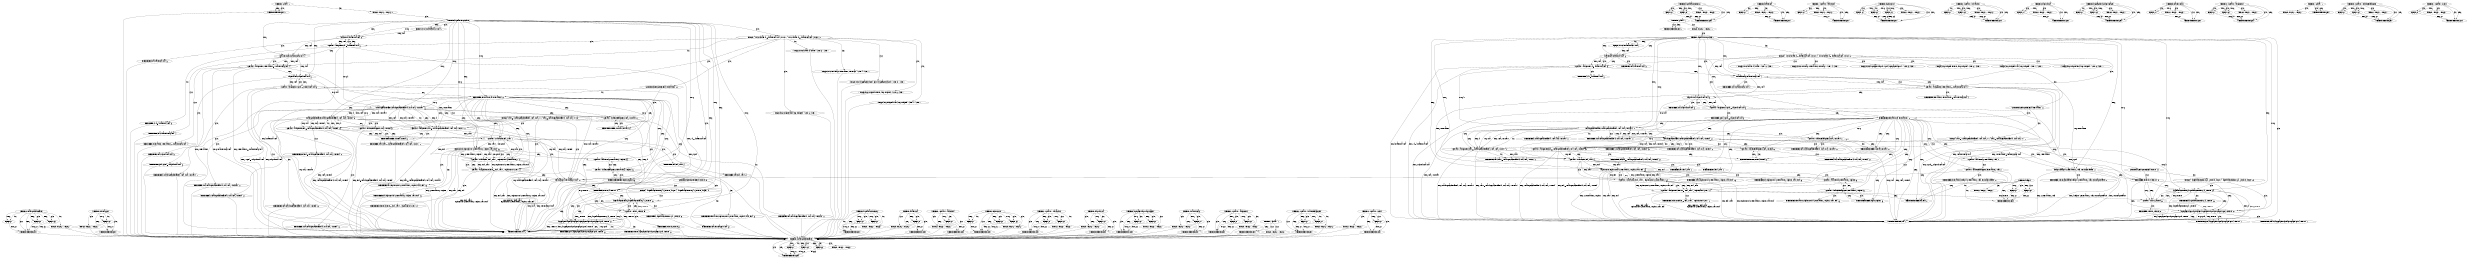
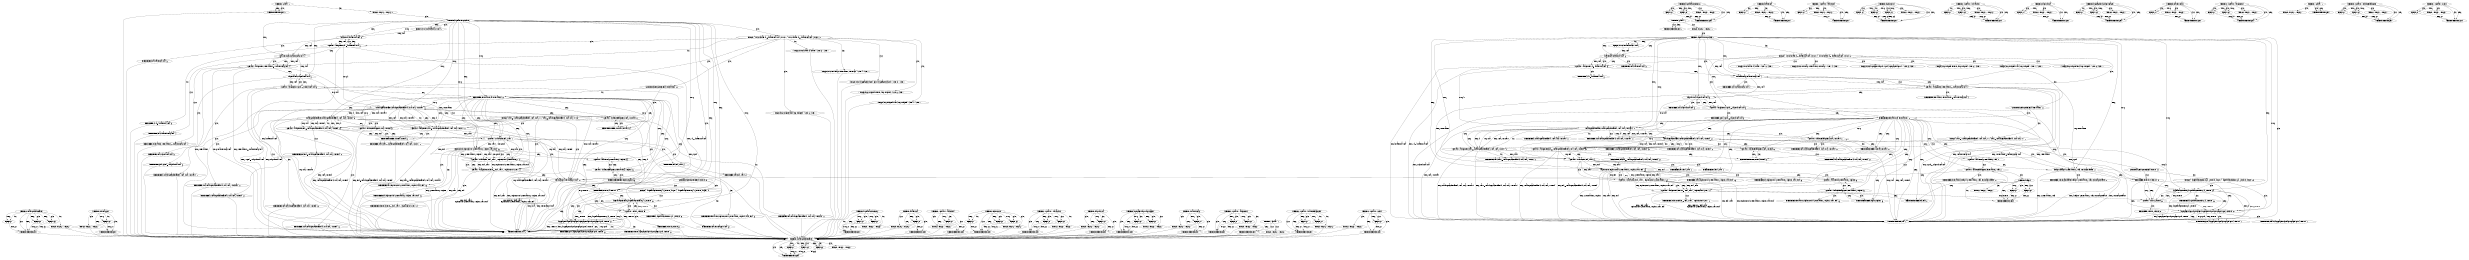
edge "(<operator>.addressOf,&reservations->refs)" -> "(kref_put,kref_put(&reservations->refs, resv_map_release))": added, label "CFG:"
edge "(<operator>.indirectFieldAccess,reservations->refs)" -> "(FIELD_IDENTIFIER,refs,refs)": now "(<operator>.indirectFieldAccess,reservations->refs)" -> "(METHOD,kref_put)"
